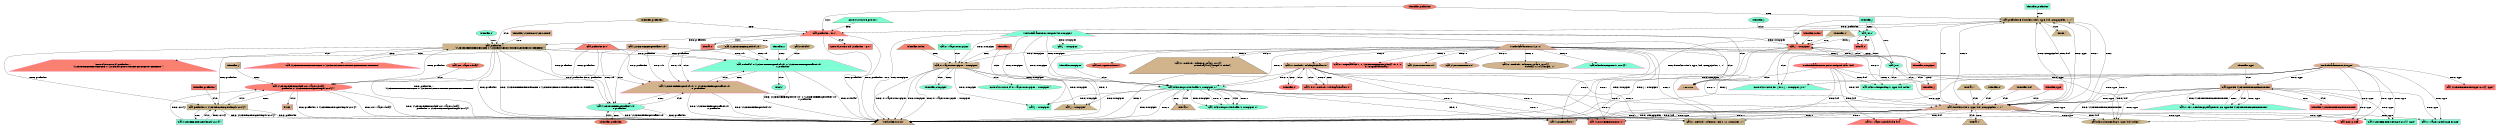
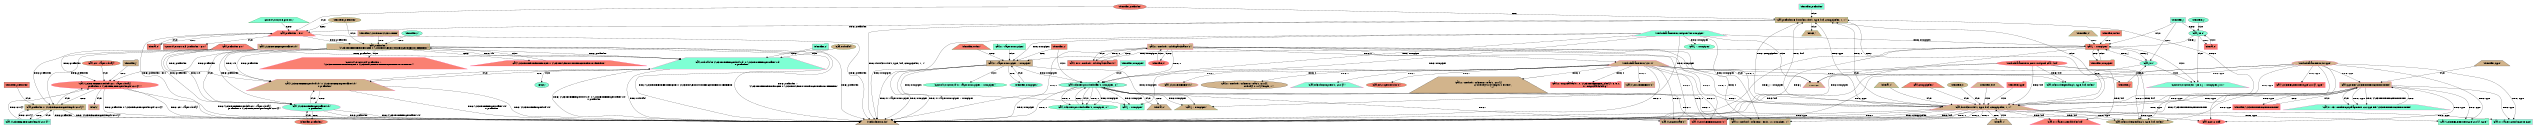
node "(Call,SSL3_BUFFER_get_buf(wb))": removed
edge "(MethodParameterIn,SSL *s)" -> "(Call,s->method->ssl_dispatch_alert(s))": reversed
node "(Call,&tmppipelen)": added
